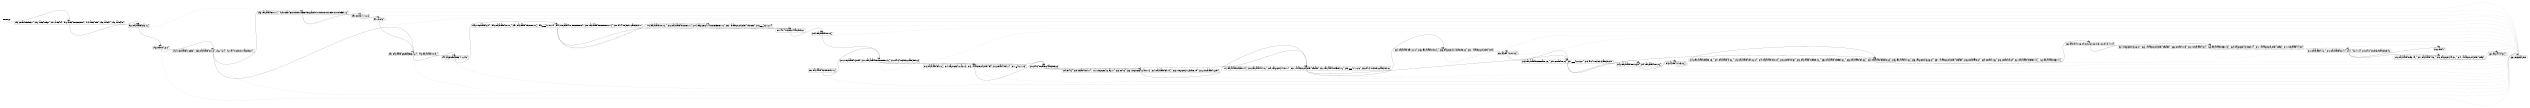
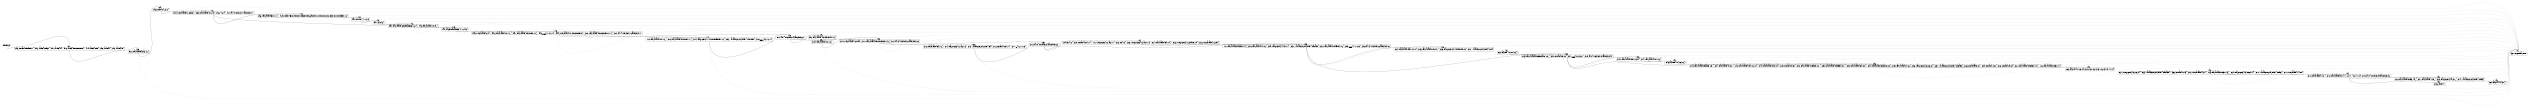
edge "3007: if[v14](true-block:779,false-block:780)" -> "3008: read-variable['documentNode',v13,-]": added
